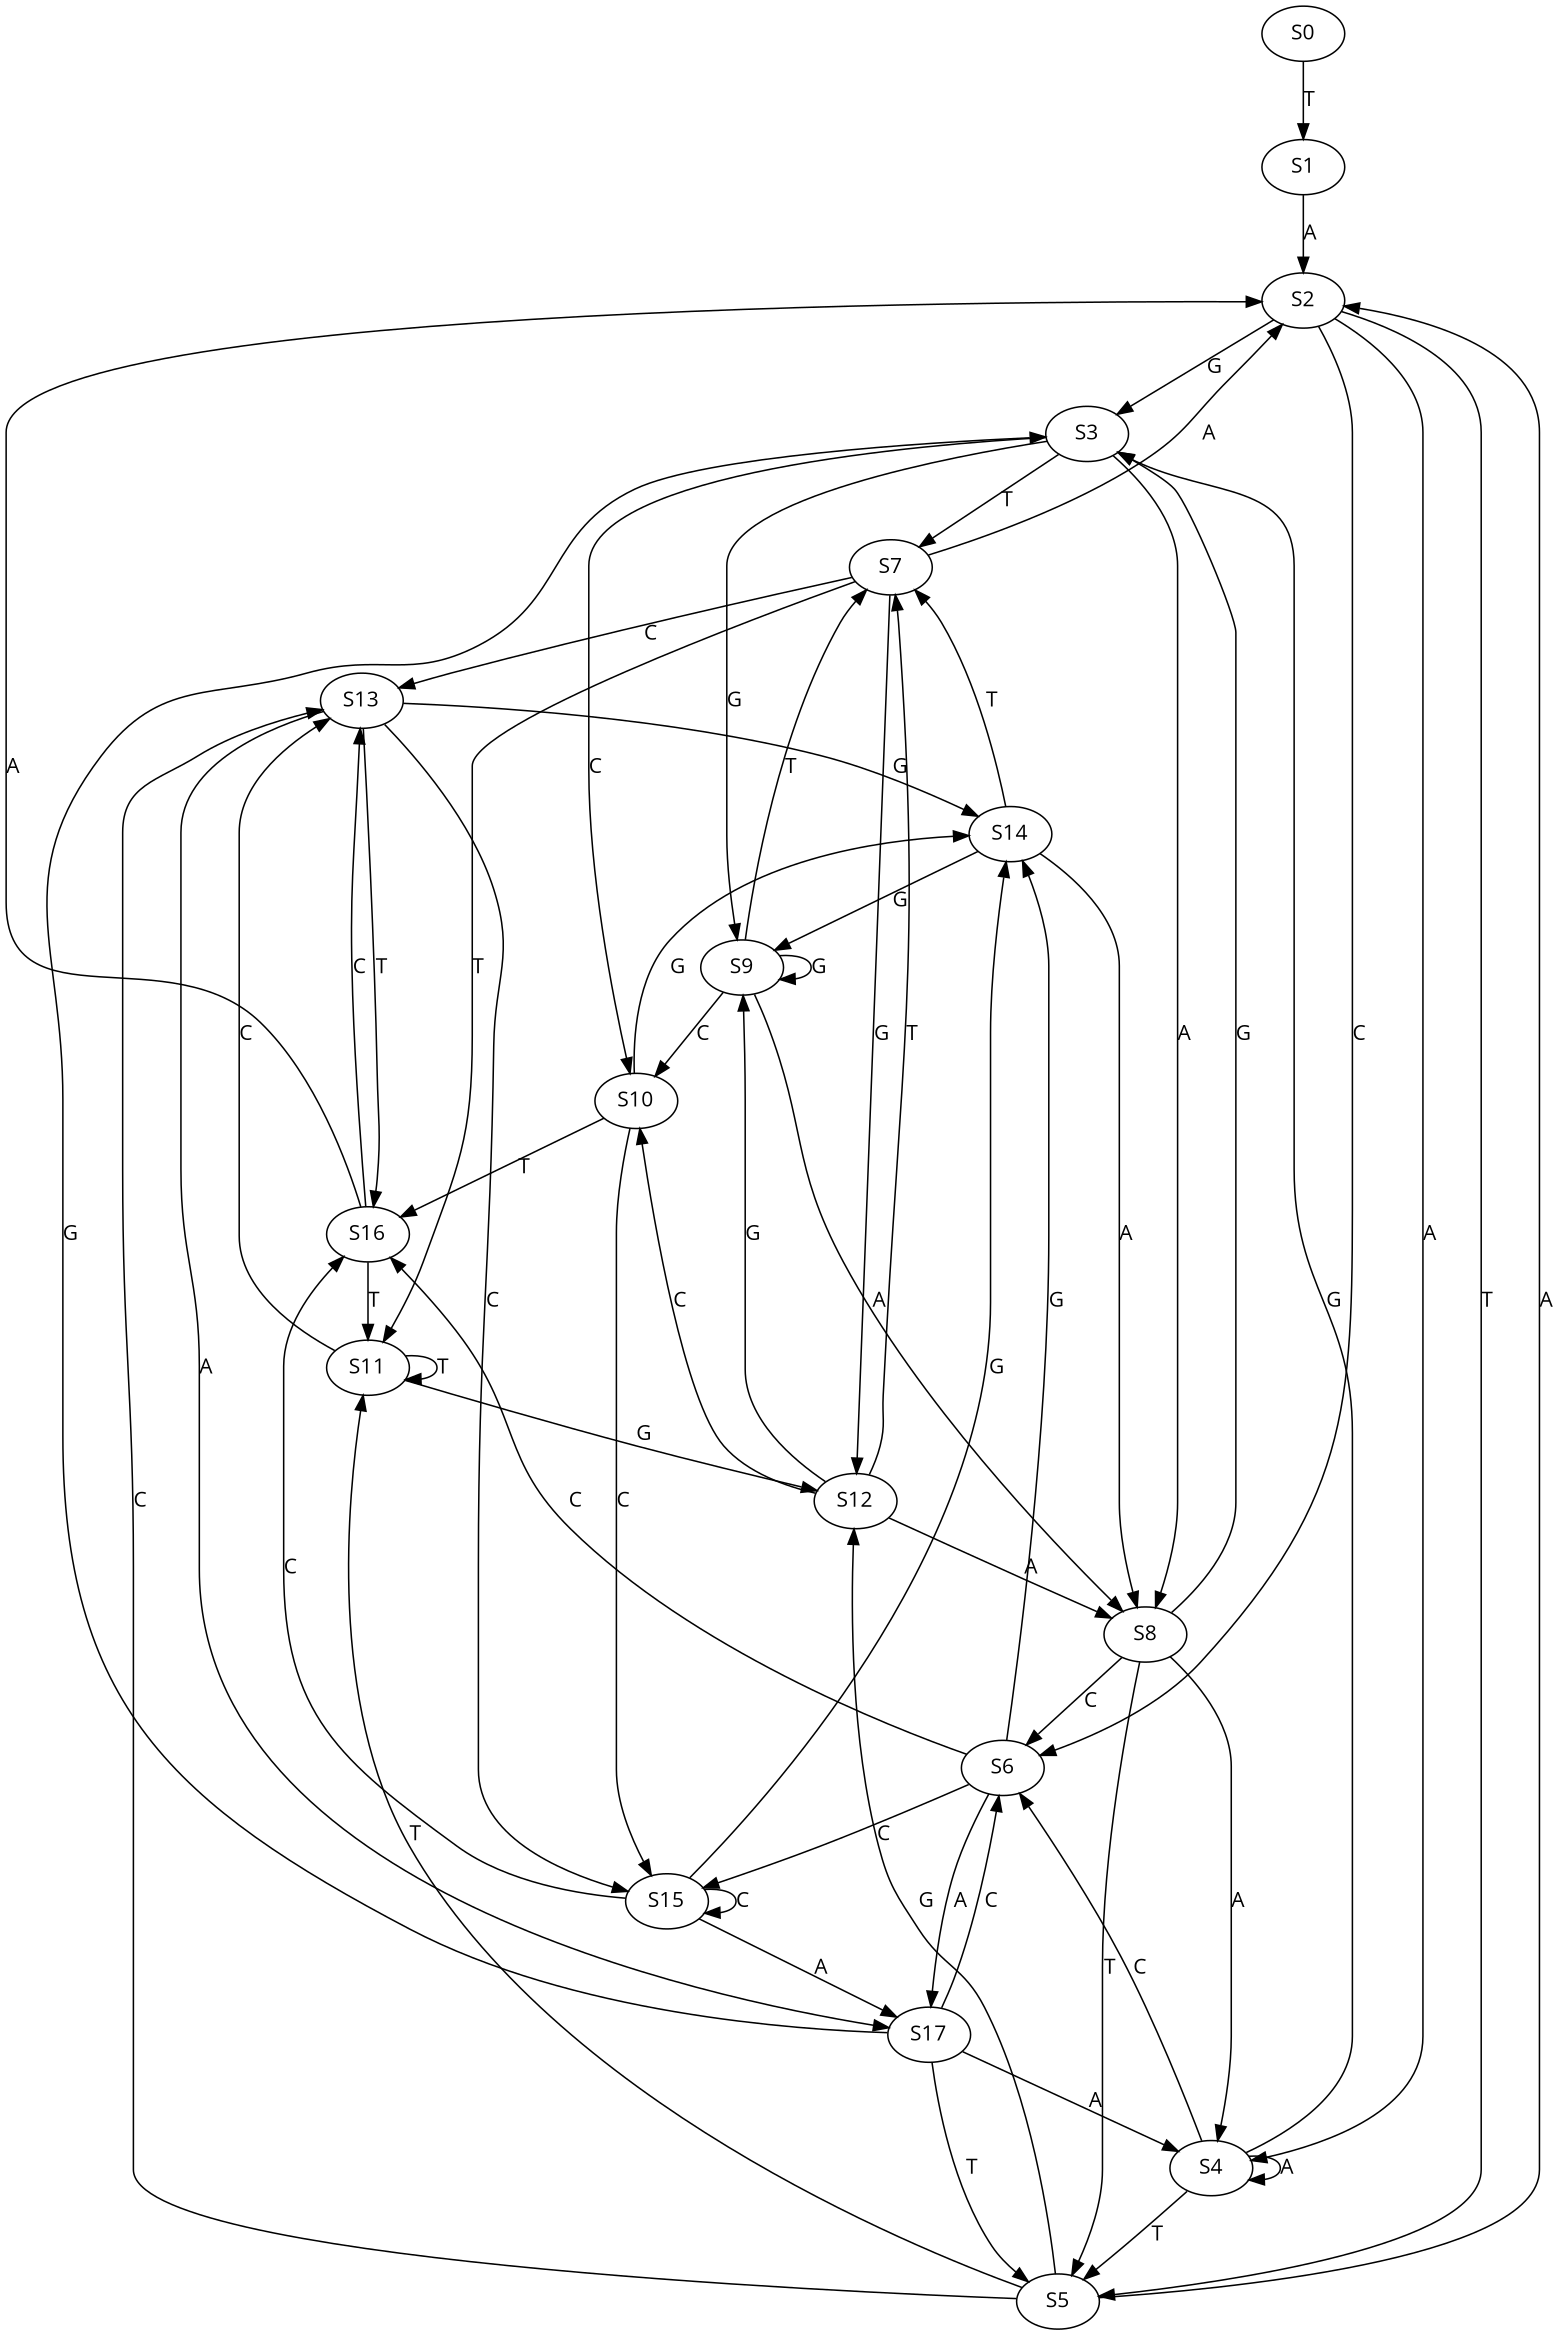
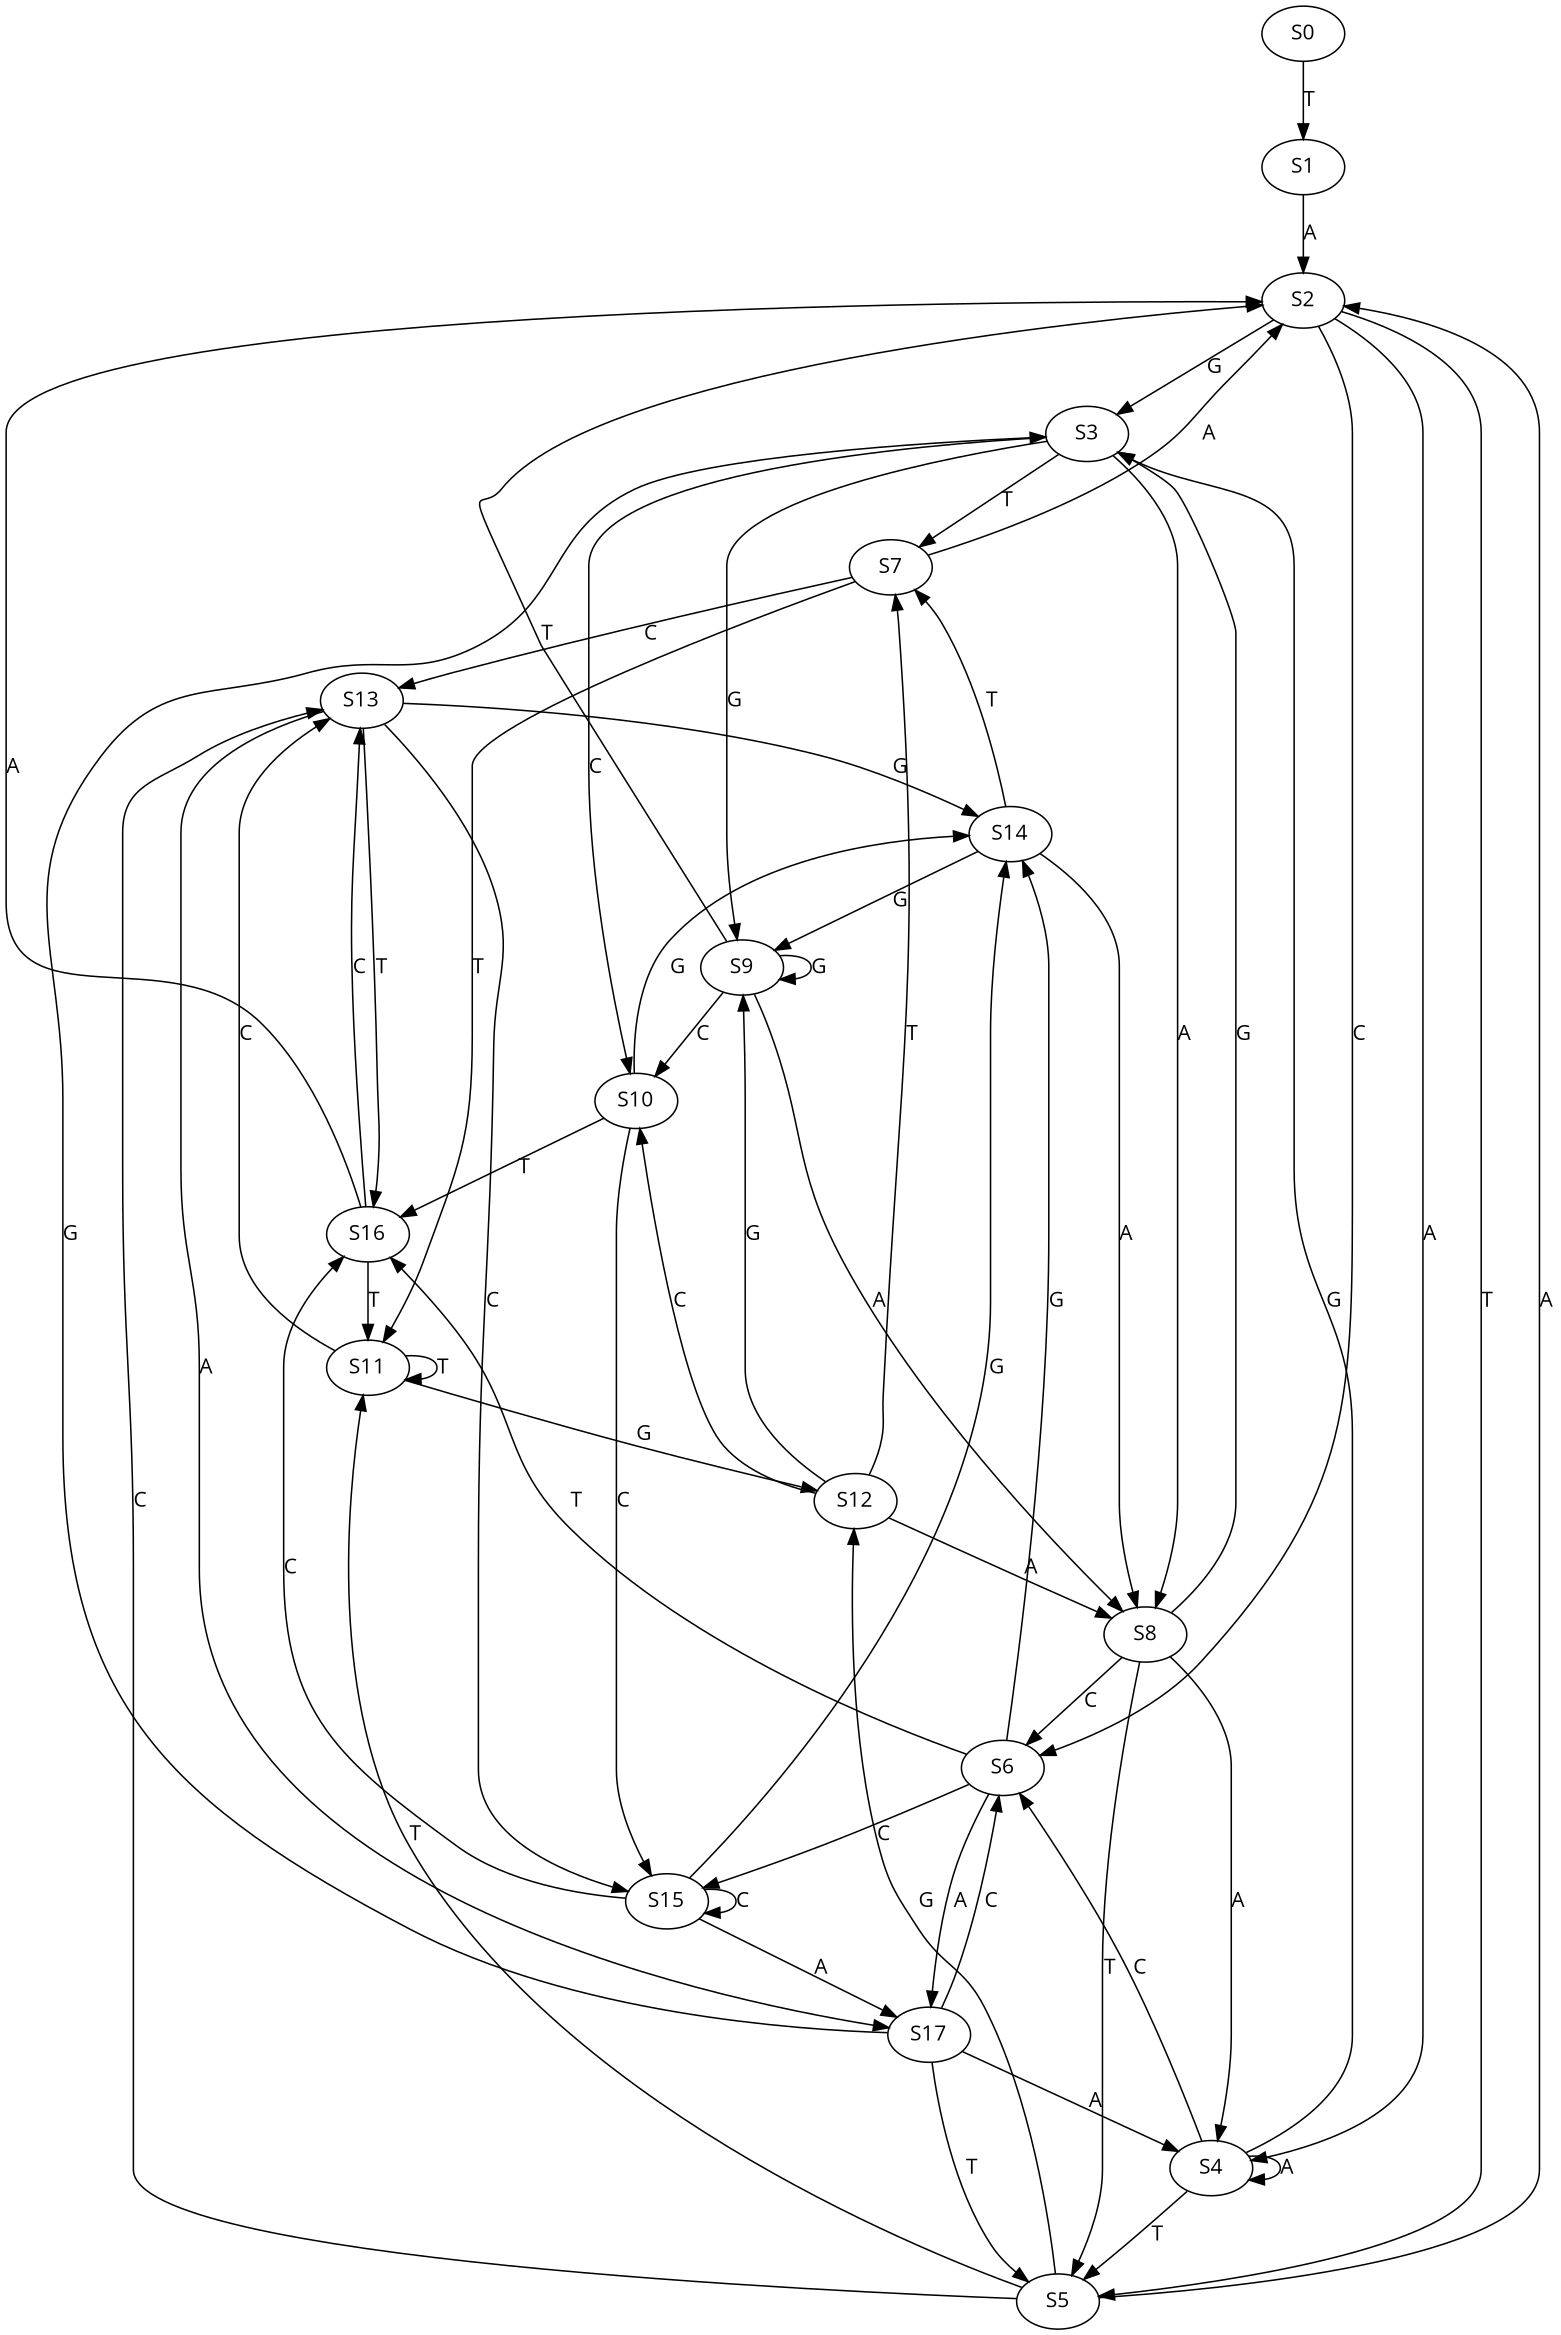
edge "S9" -> "S7": now "S9" -> "S2"
edge "S7" -> "S12": removed, label "G"
edge "S6" -> "S16": label "C" -> "T"
